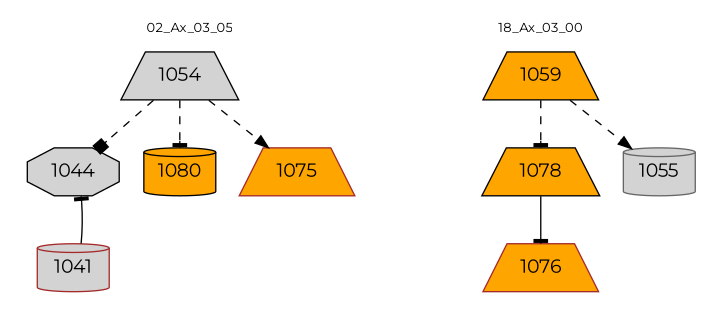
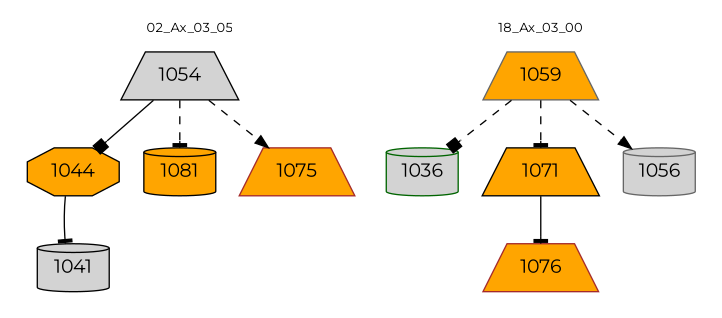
node "1059": color black -> gray40
edge "1054" -> "1044": style dashed -> solid
node "1044": fillcolor lightgrey -> orange
node "1080": label "1080" -> "1081"
node "1036": added
node "1078": label "1078" -> "1071"
node "1055": label "1055" -> "1056"
edge "1041" -> "1044": reversed
node "1041": color brown -> black
